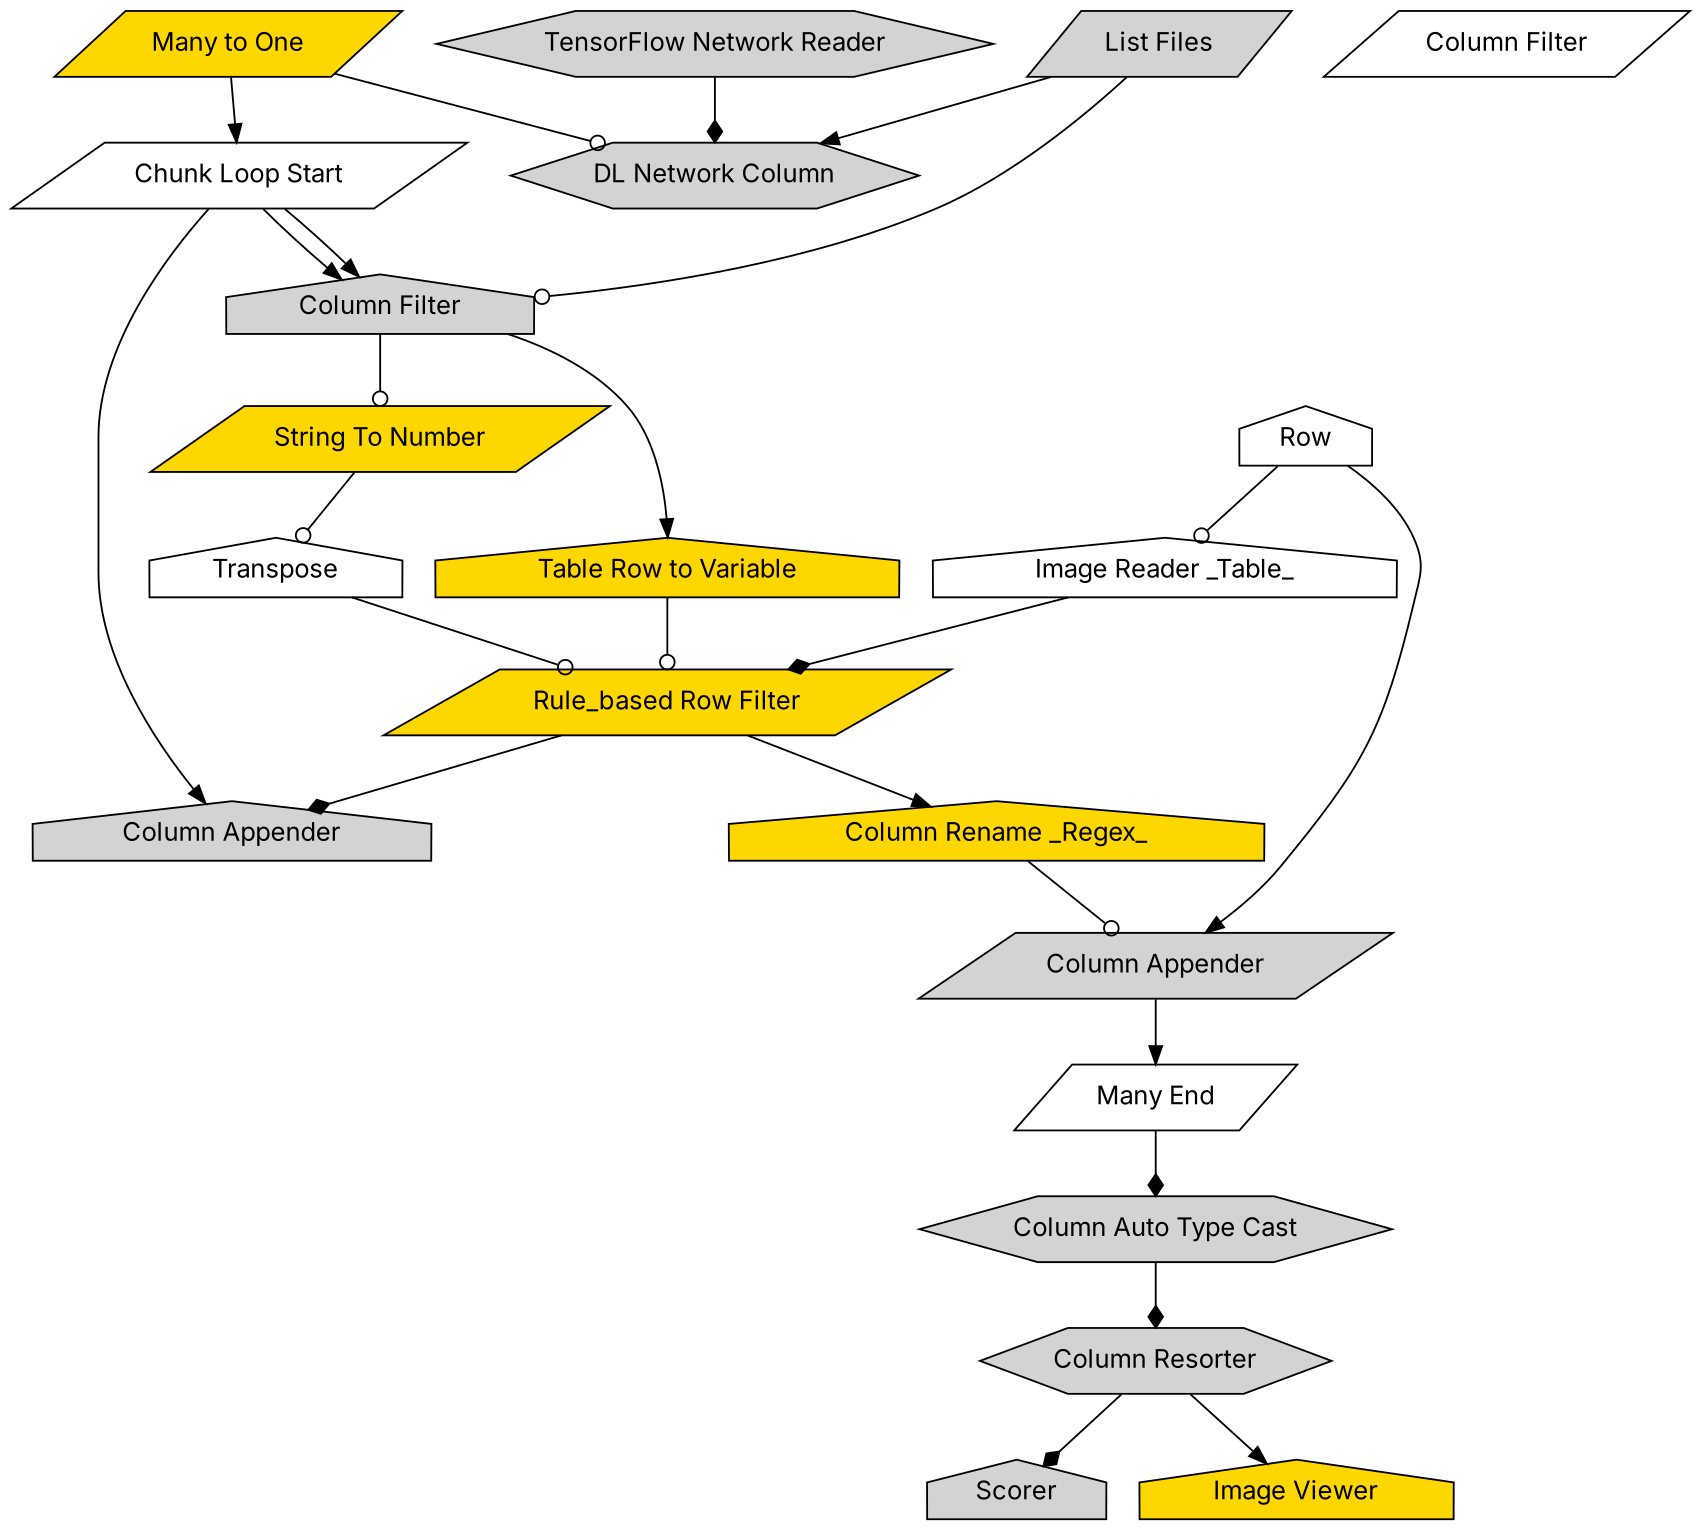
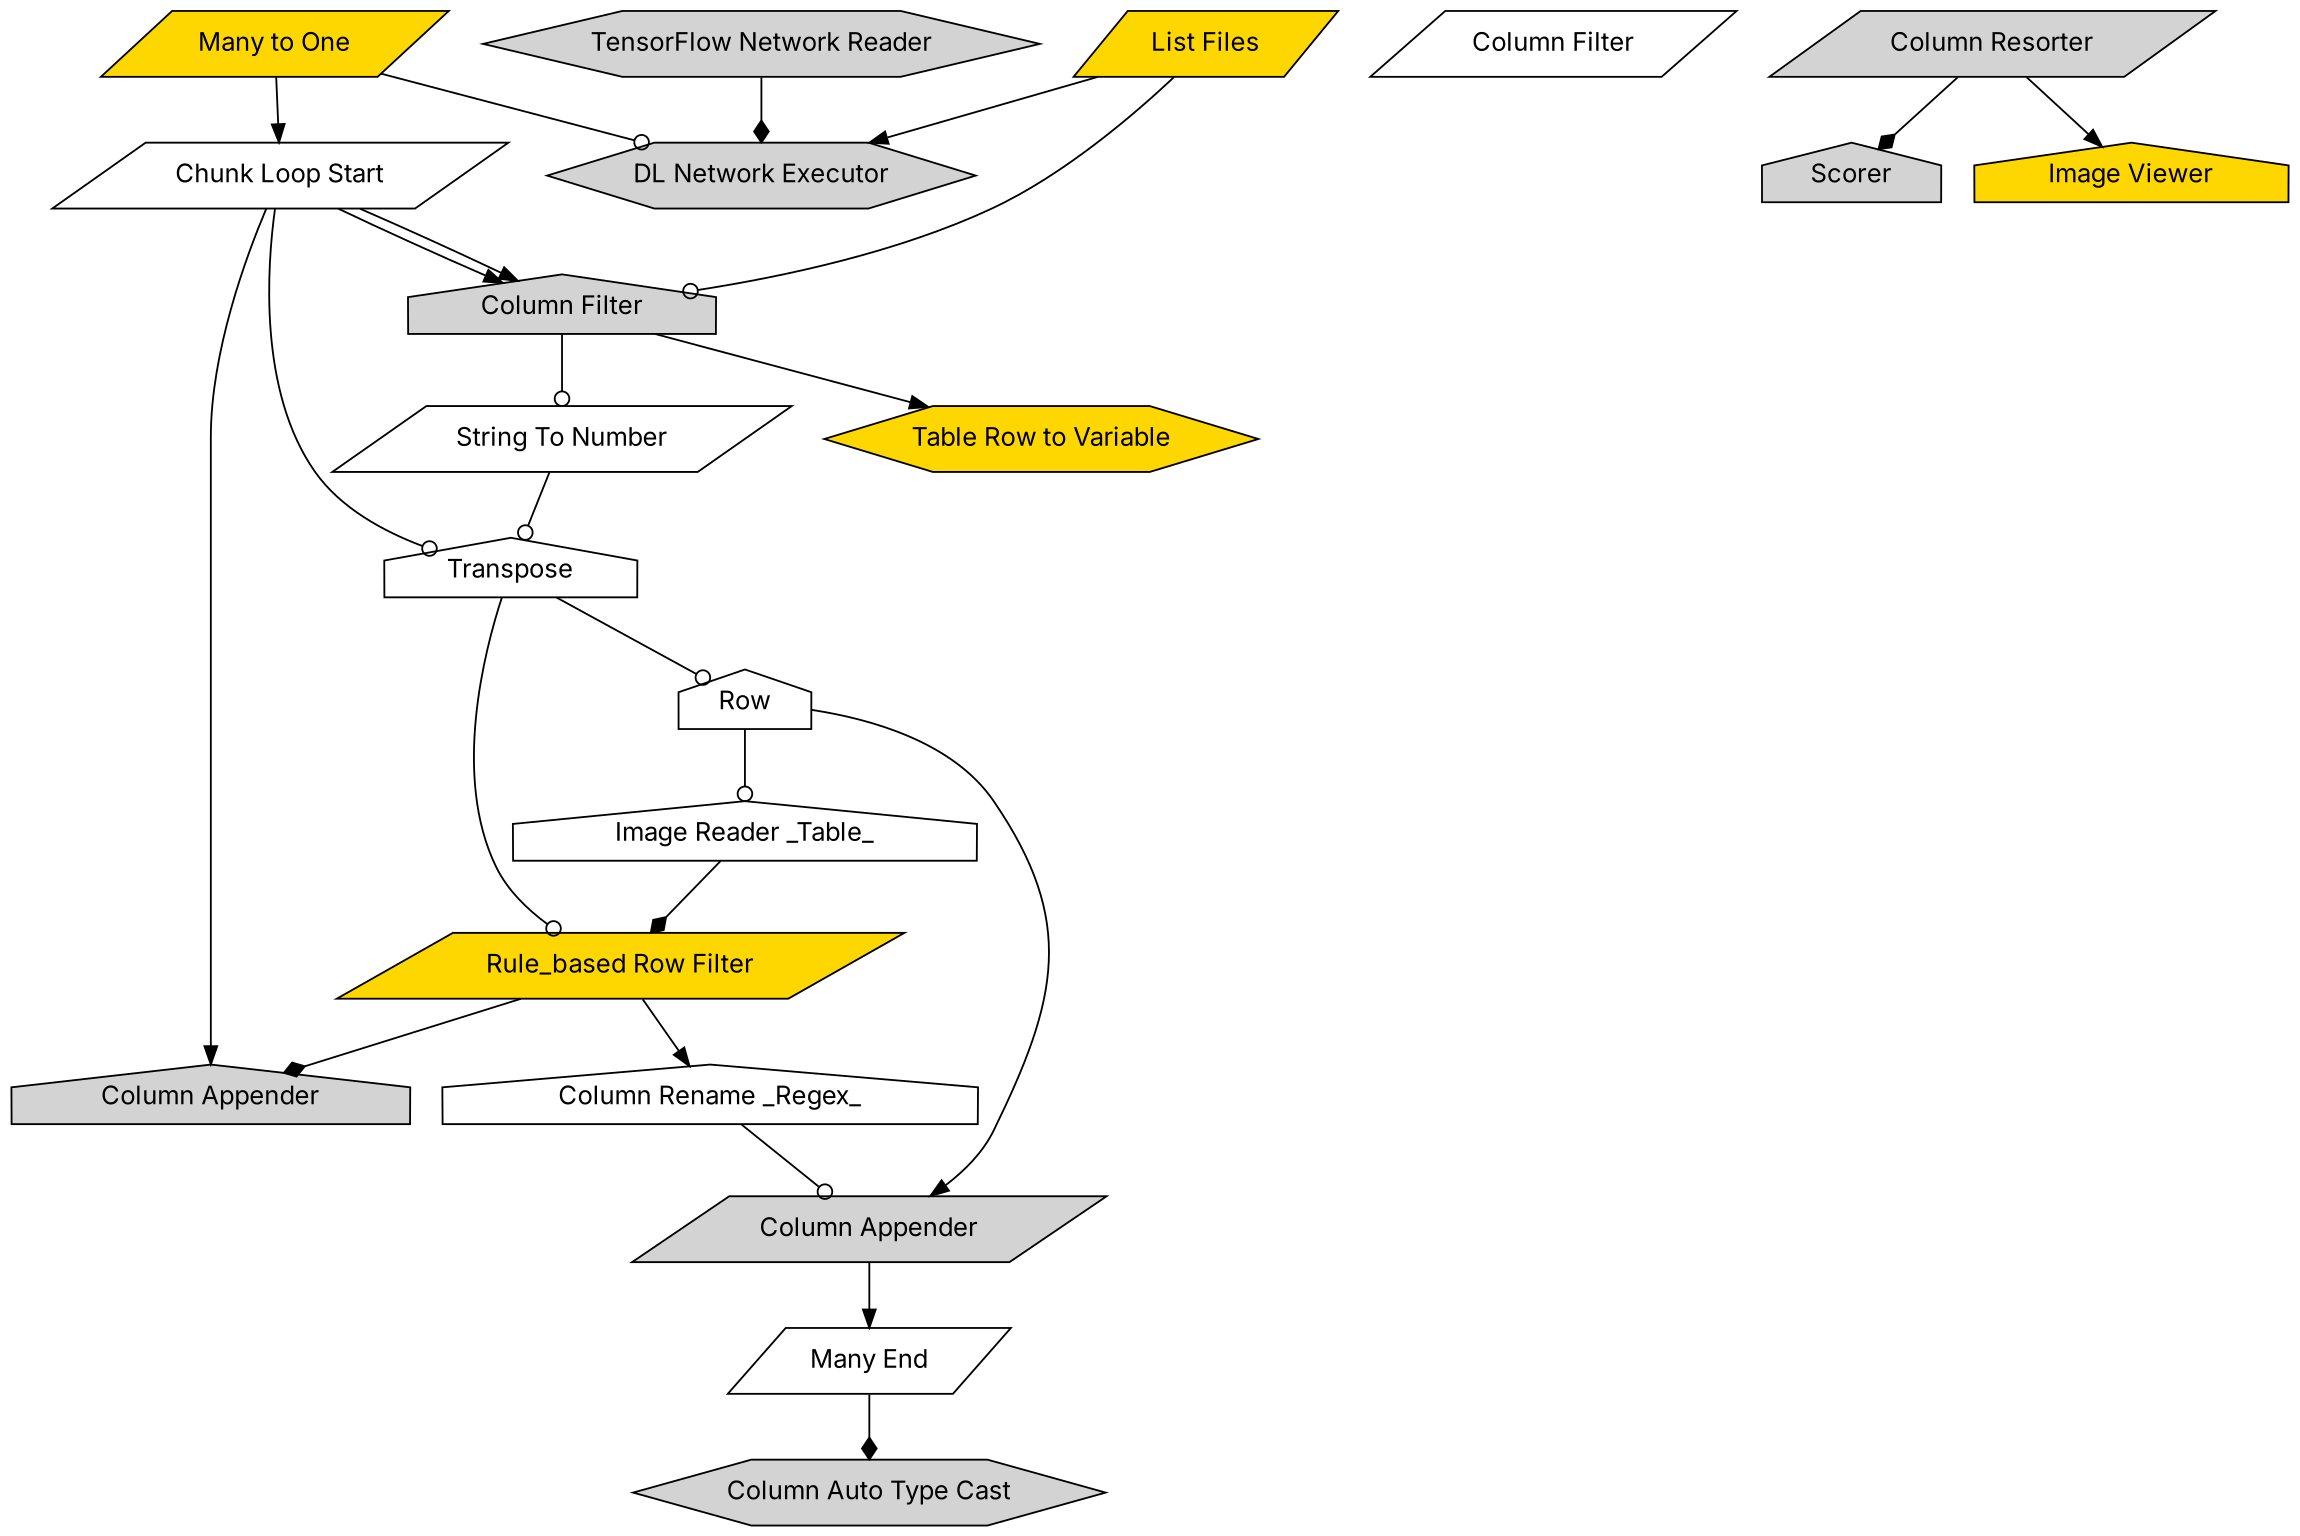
node "List Files": fillcolor lightgrey -> gold
node "DL Network Column": label "DL Network Column" -> "DL Network Executor"
edge "Chunk Loop Start" -> "Transpose": added
node "String To Number": fillcolor gold -> white
node "Table Row to Variable": shape house -> hexagon
edge "Table Row to Variable" -> "Rule_based Row Filter": removed
edge "Transpose" -> "Row": added
node "Column Rename _Regex_": fillcolor gold -> white
edge "Column Auto Type Cast" -> "Column Resorter": removed
node "Column Resorter": shape hexagon -> parallelogram
